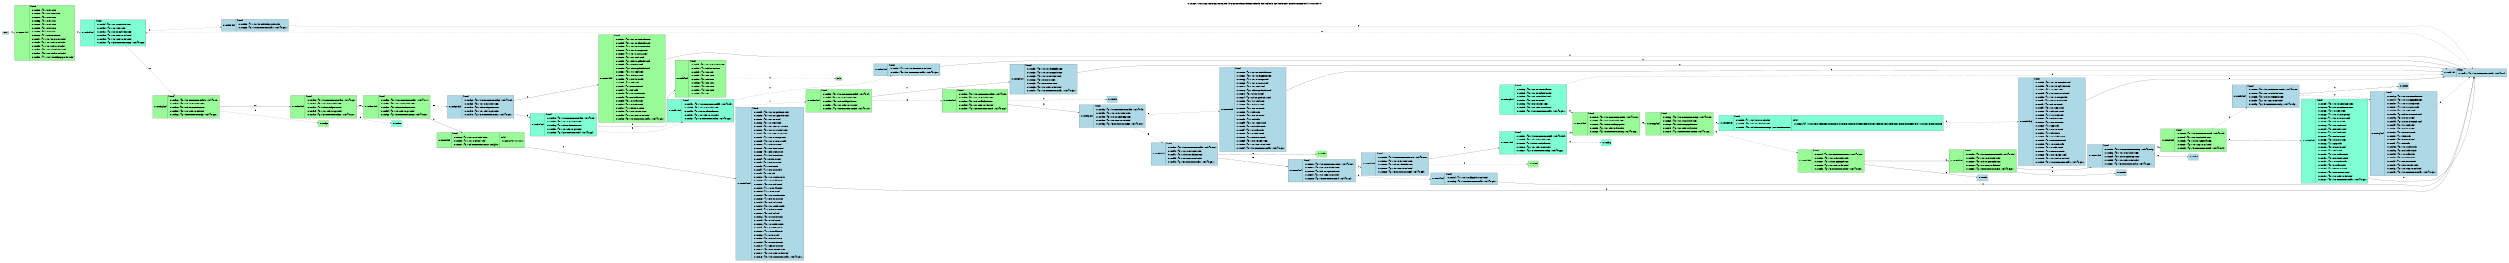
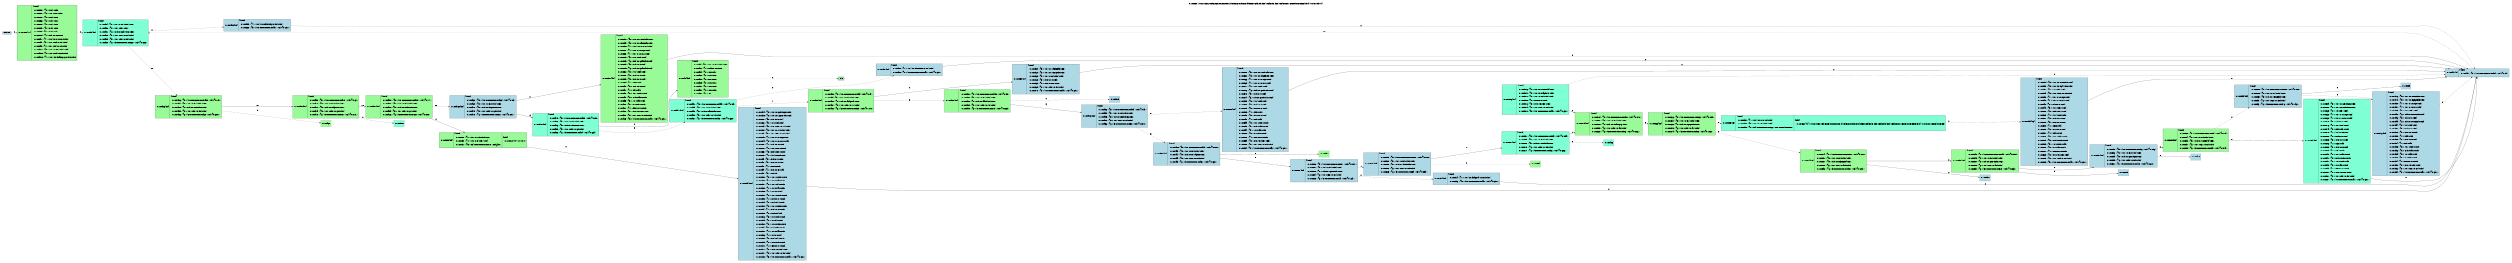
node "Entry": label "Entry" -> "Desktop"
